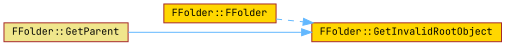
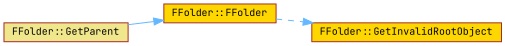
edge "FFolder::GetParent" -> "FFolder::GetInvalidRootObject": now "FFolder::GetParent" -> "FFolder::FFolder"
